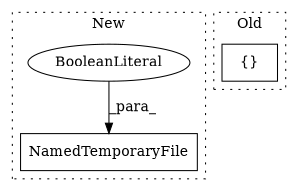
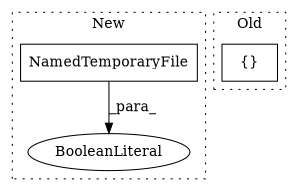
edge "BooleanLiteral" -> "NamedTemporaryFile": reversed
